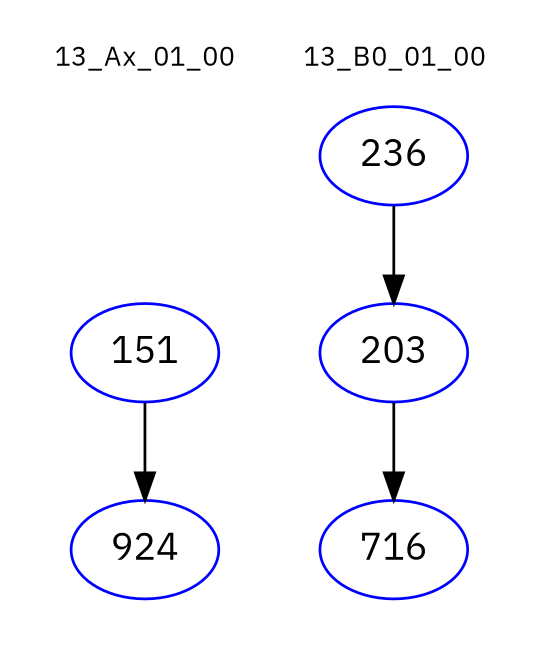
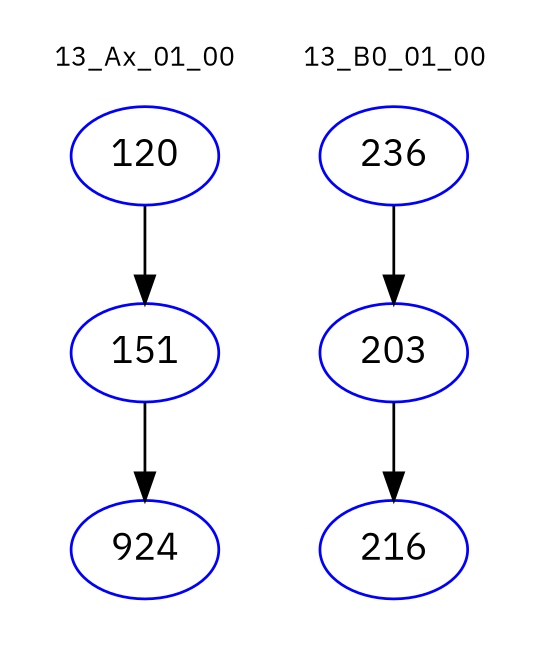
node "120": added
node "716": label "716" -> "216"
